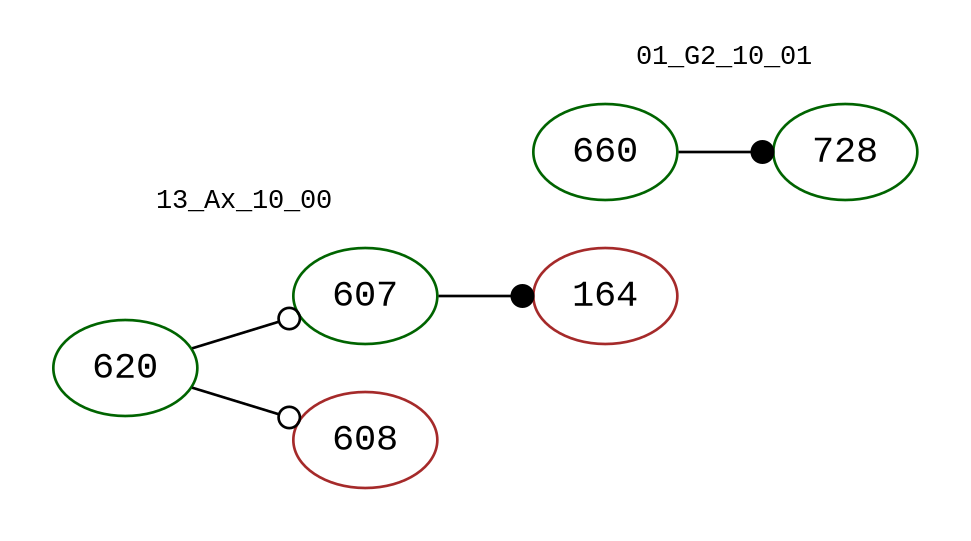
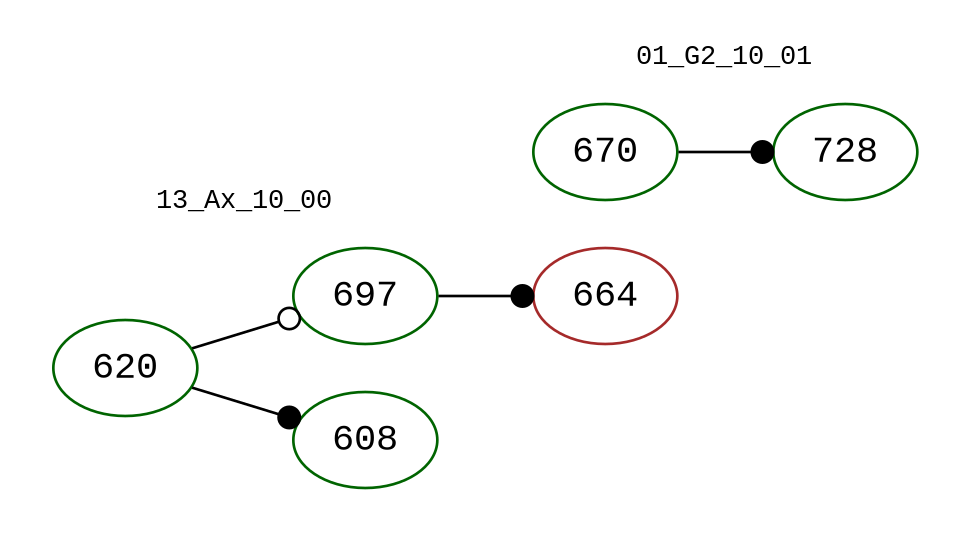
node "660": label "660" -> "670"
node "607": label "607" -> "697"
node "164": label "164" -> "664"
edge "620" -> "608": arrowhead odot -> dot
node "608": color brown -> darkgreen
